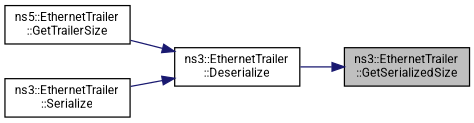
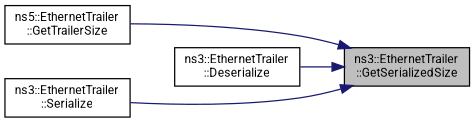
edge "ns5::EthernetTrailer ::GetTrailerSize" -> "ns3::EthernetTrailer ::Deserialize": now "ns5::EthernetTrailer ::GetTrailerSize" -> "ns3::EthernetTrailer ::GetSerializedSize"
edge "ns3::EthernetTrailer ::Serialize" -> "ns3::EthernetTrailer ::Deserialize": now "ns3::EthernetTrailer ::Serialize" -> "ns3::EthernetTrailer ::GetSerializedSize"
